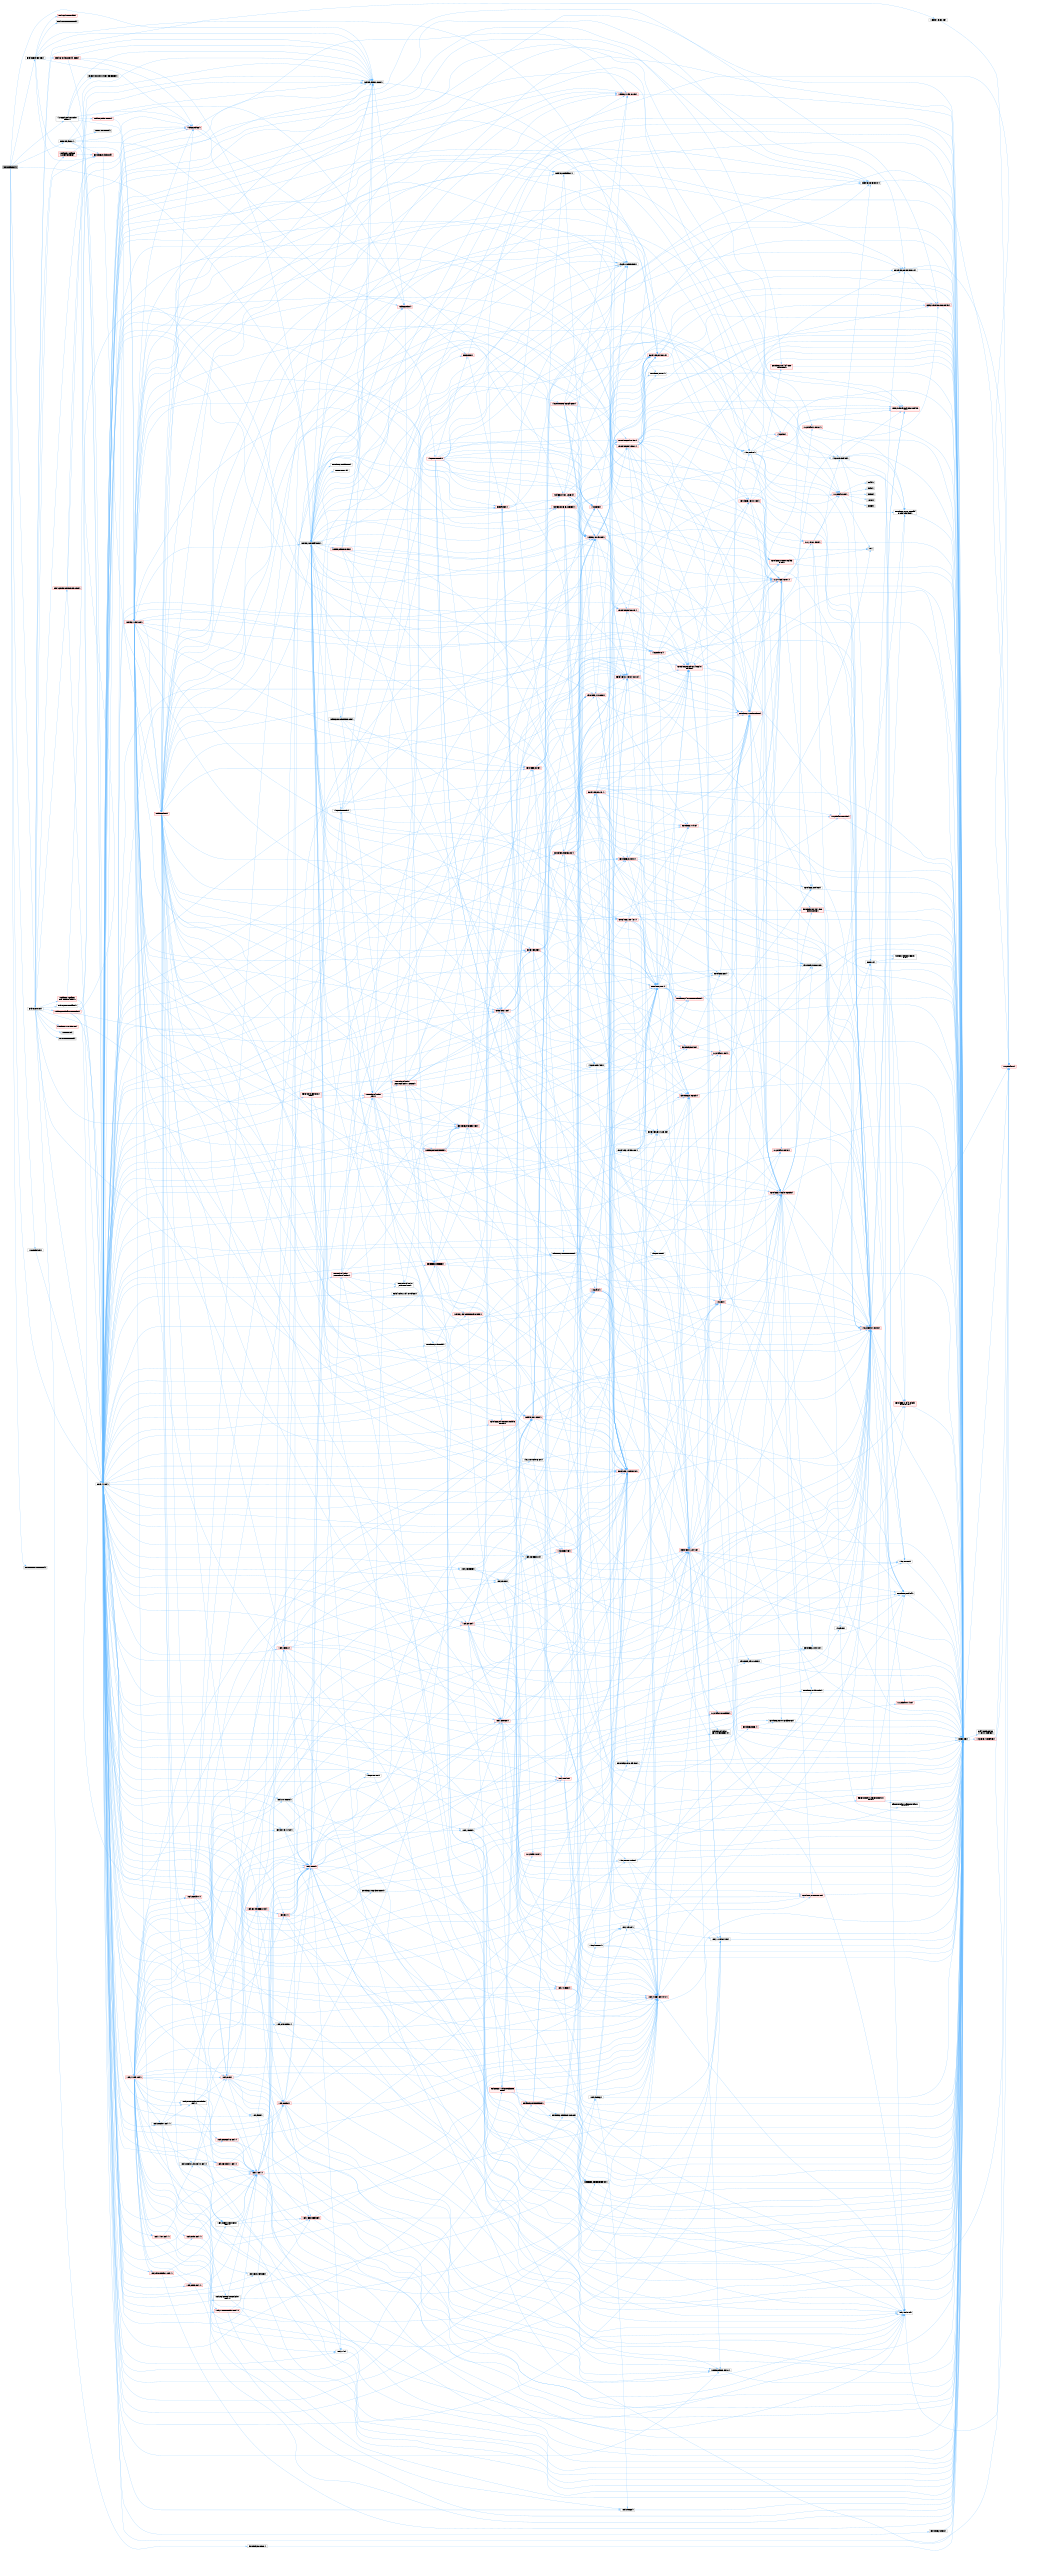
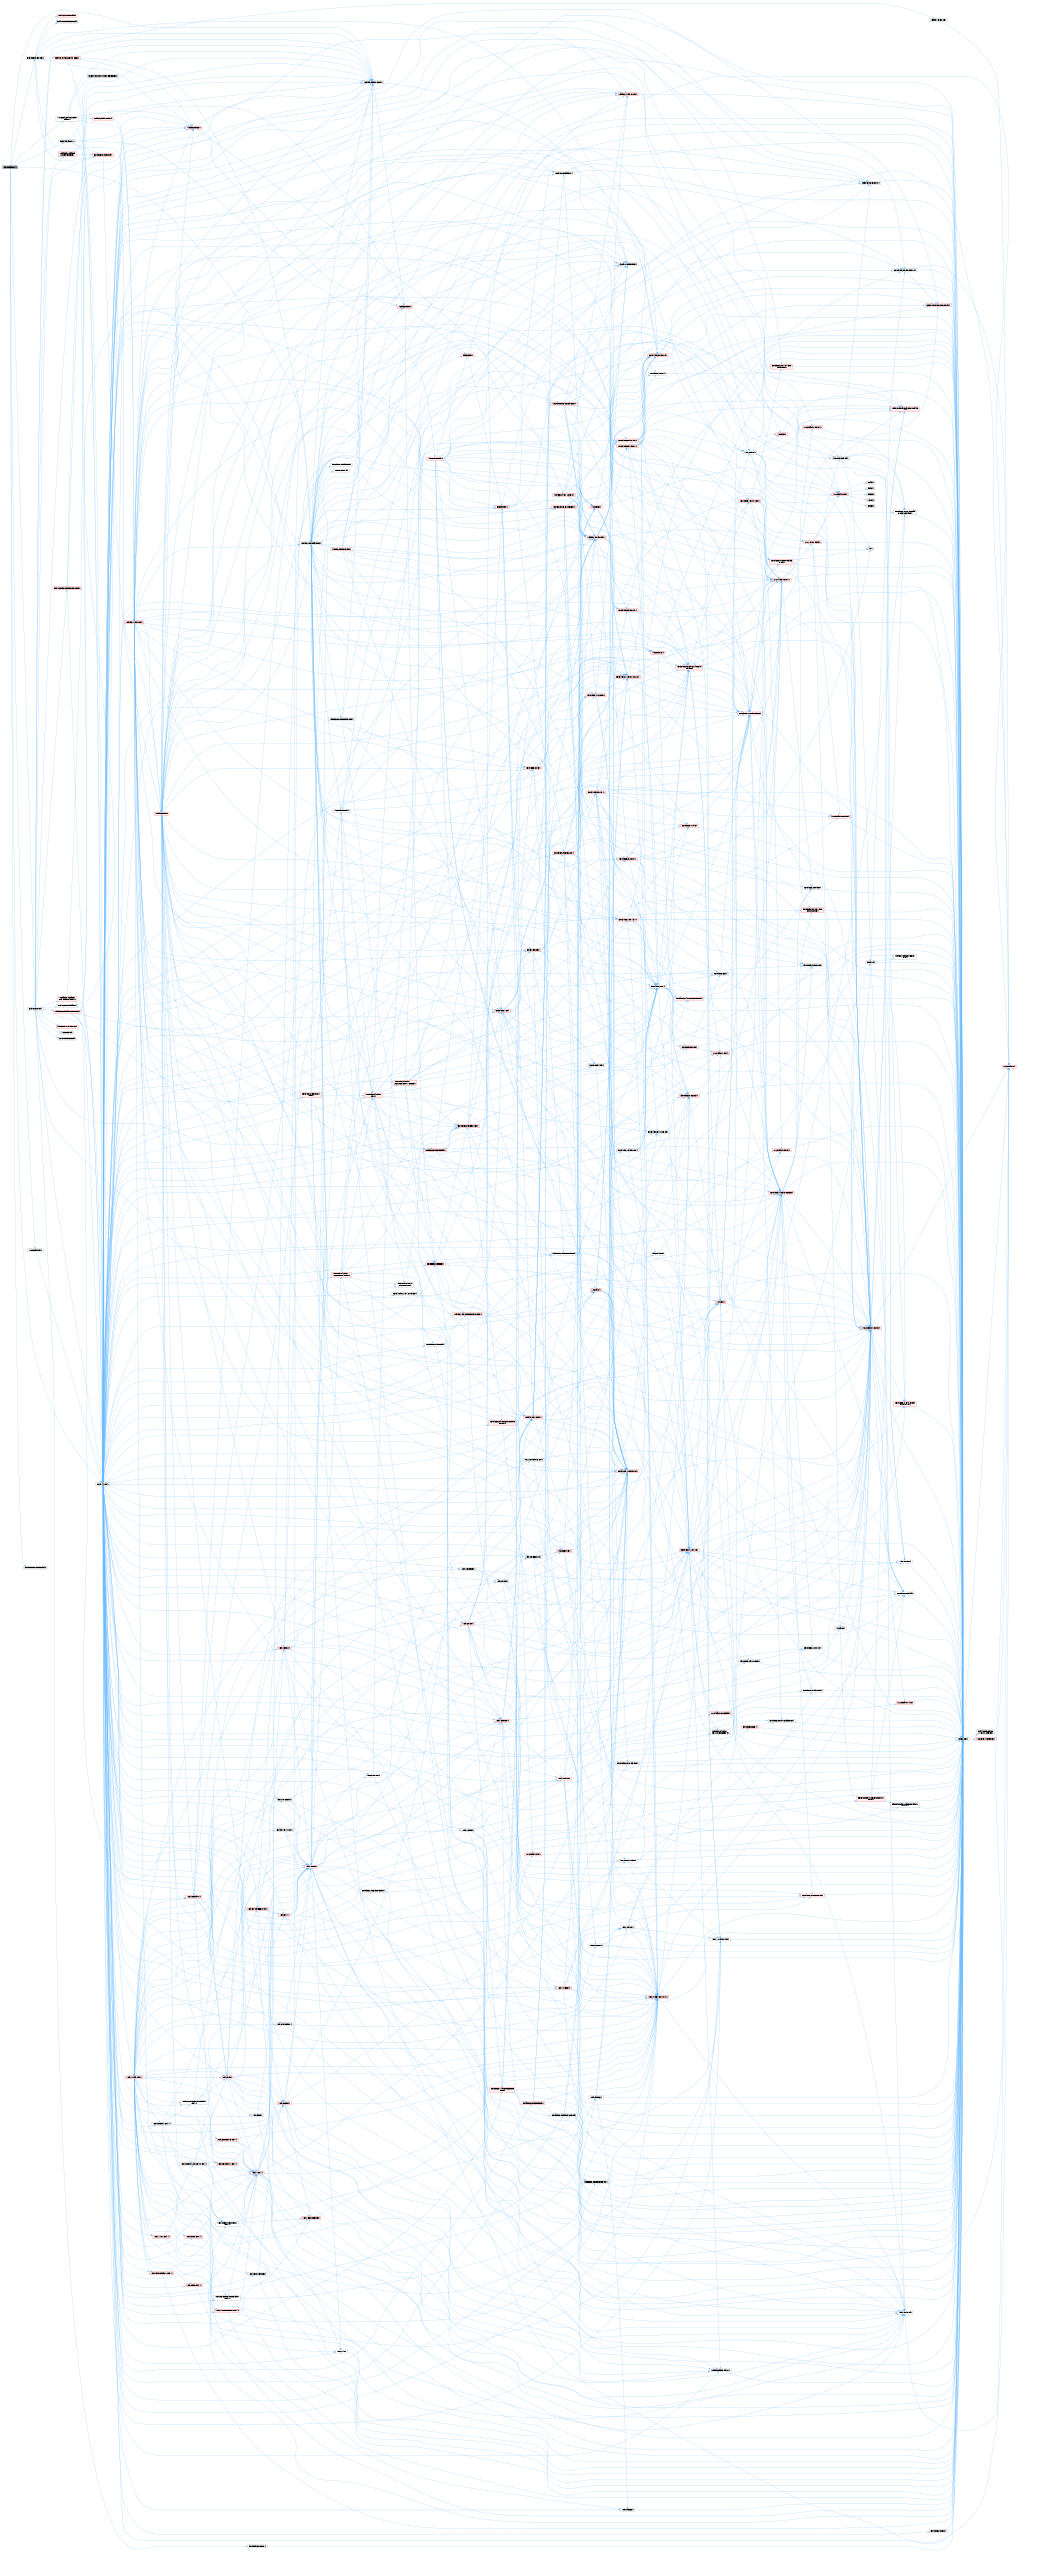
node "Factory.generated.h": removed
